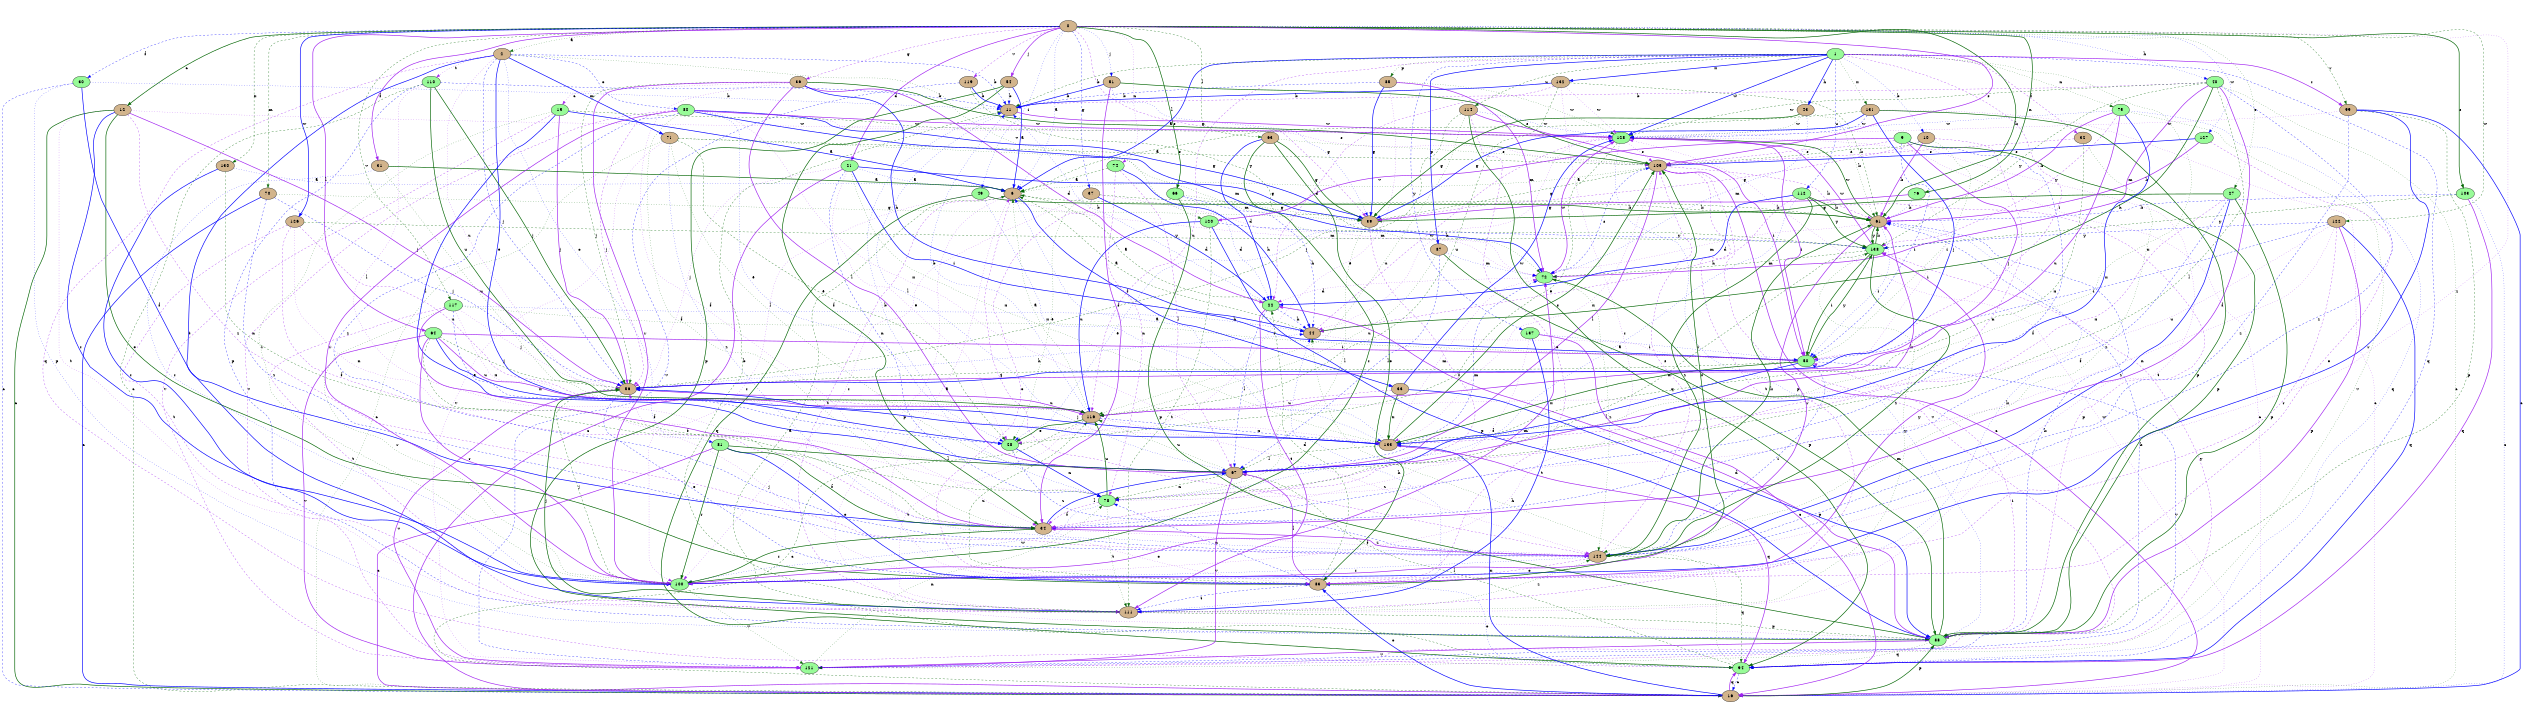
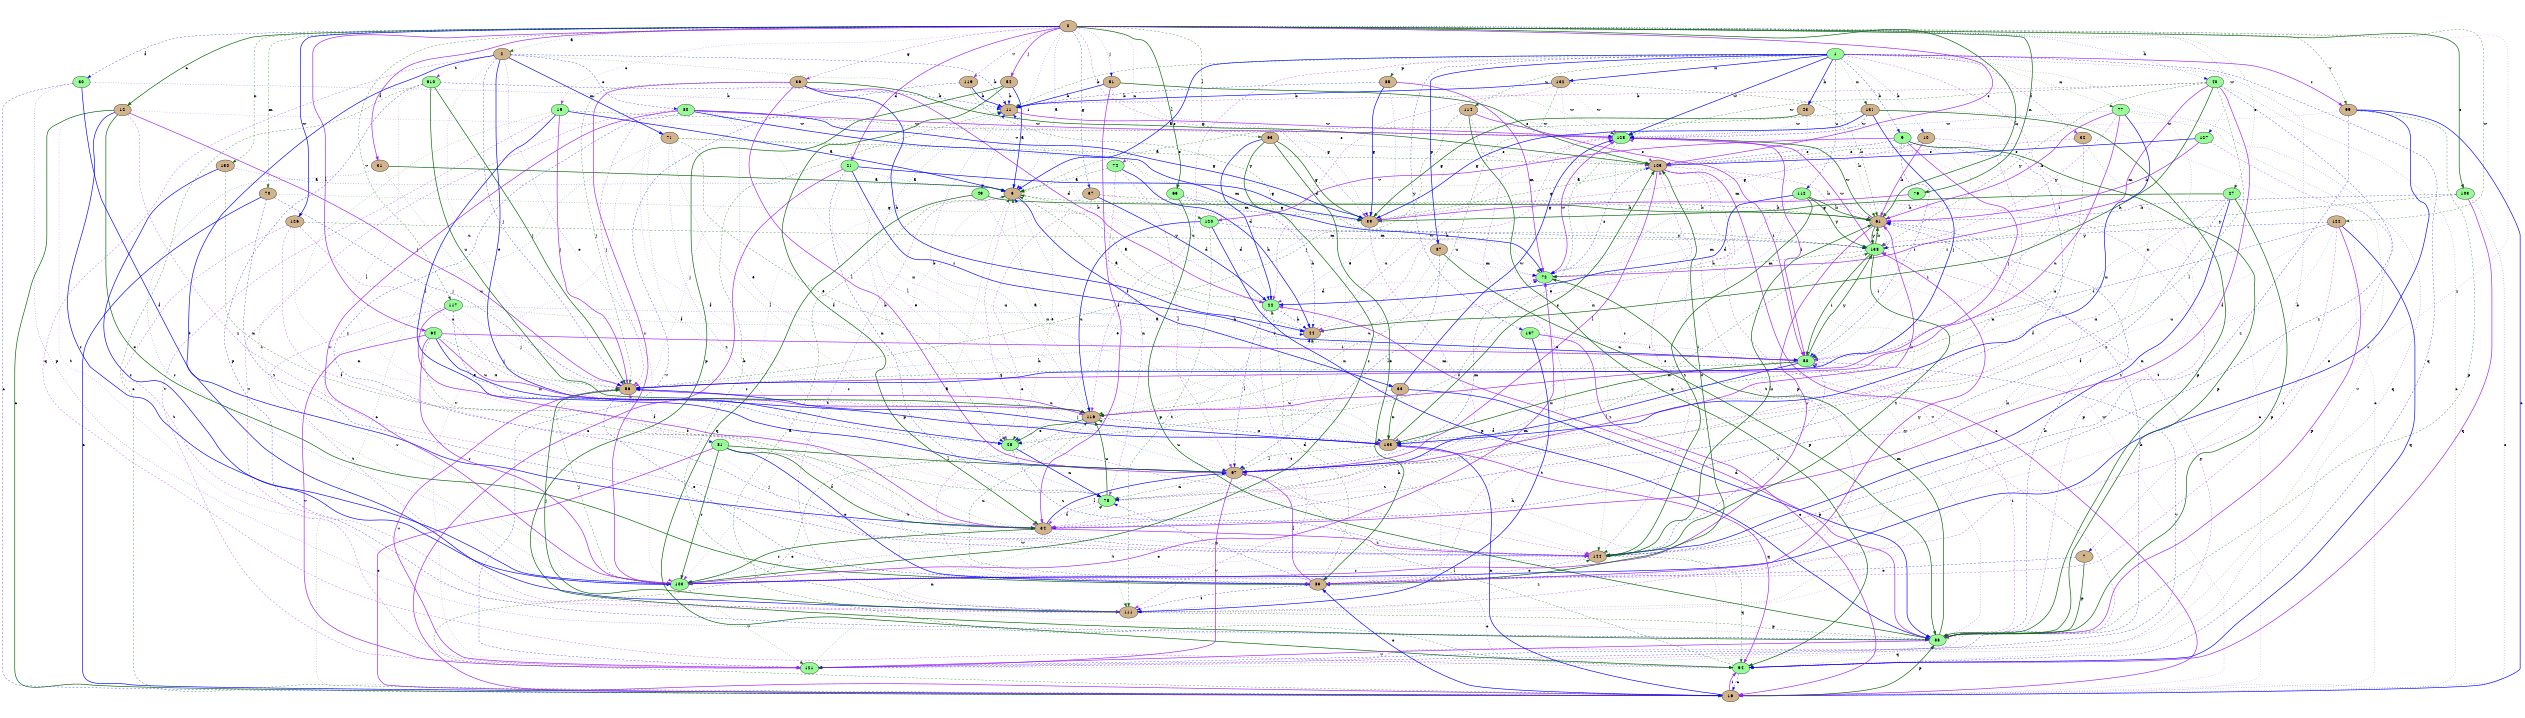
node "110": label "110" -> "910"
edge "36" -> "15": now "0" -> "15"
edge "1" -> "9": added, label "b"
node "75": label "75" -> "77"
edge "9" -> "105": color purple -> blue
edge "128" -> "44": style dotted -> dashed
edge "61" -> "72": color purple -> blue
edge "85" -> "28": color purple -> blue
edge "112" -> "78": label "a" -> "n"
edge "39" -> "78": label "l" -> "n"
edge "22" -> "111": style bold -> dashed
edge "144" -> "34": removed, label "f"
edge "83" -> "6": color purple -> darkgreen
node "7": added
edge "16" -> "94": label "q" -> "i"
